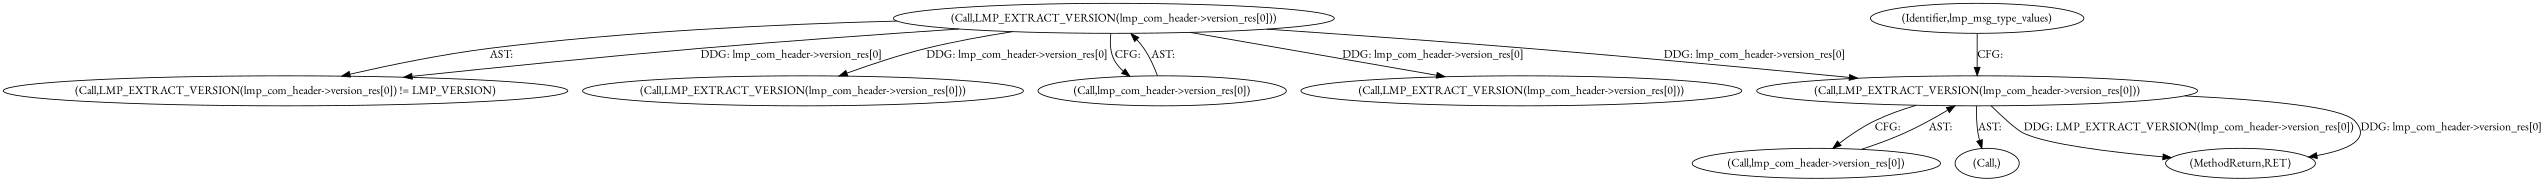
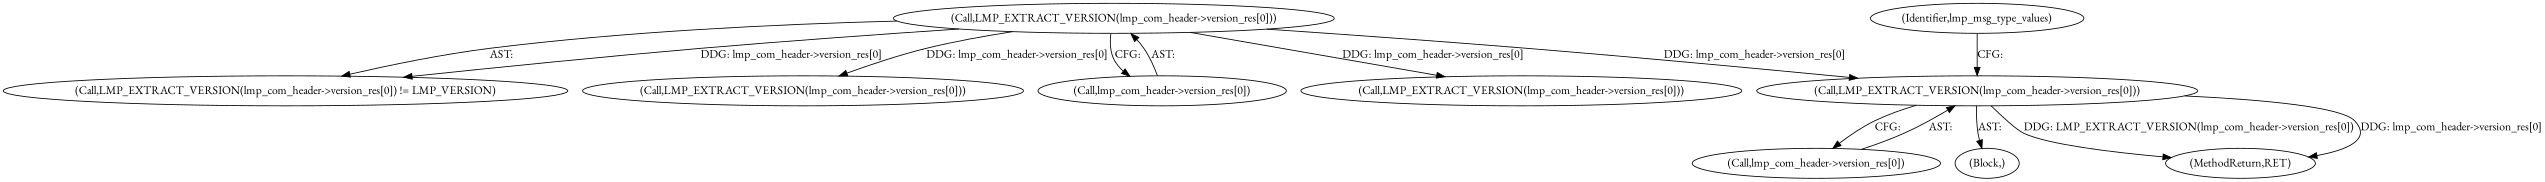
node "(Call,)": label "(Call,)" -> "(Block,)"
